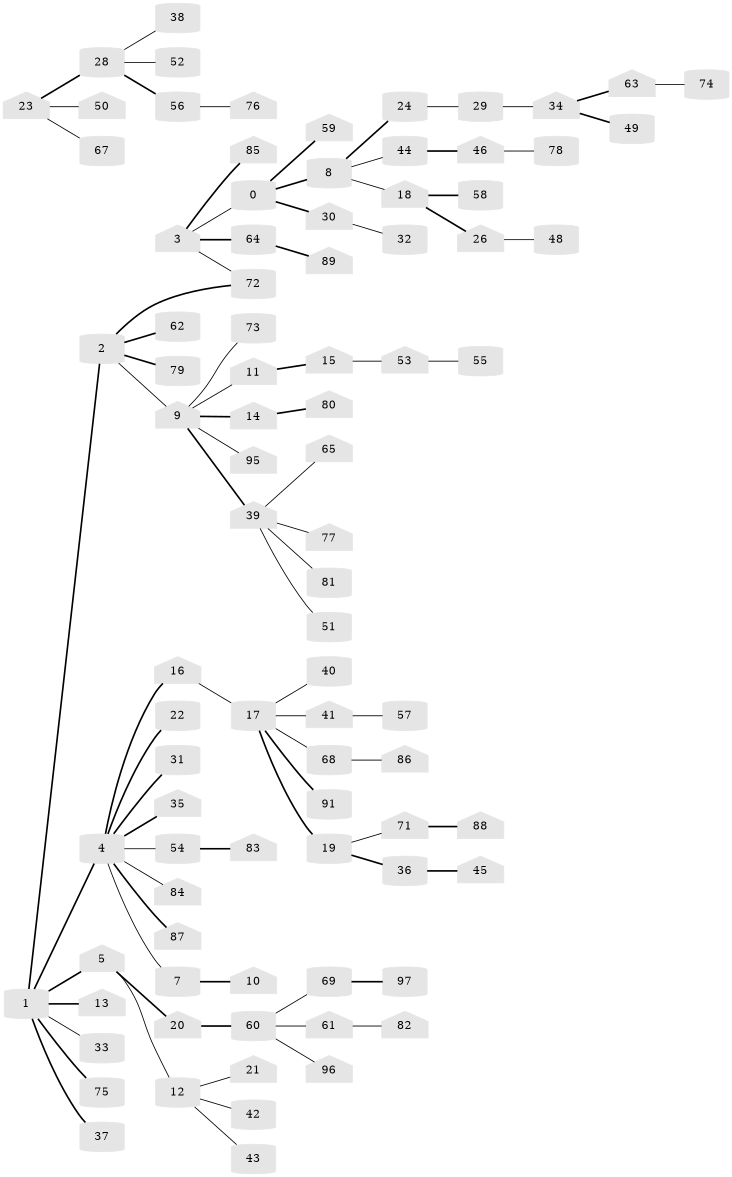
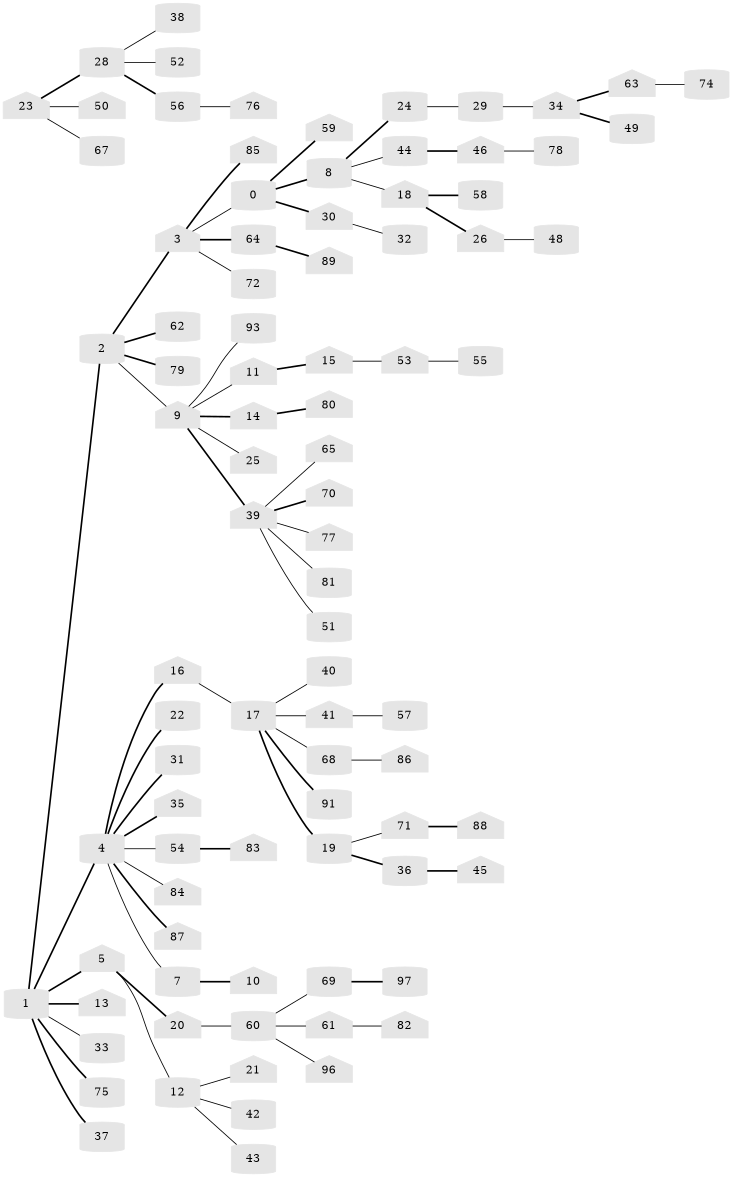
edge "72" -- "2": now "3" -- "2"
node "73": label "73" -> "93"
node "95": label "95" -> "25"
node "70": added
edge "20" -- "60": style bold -> solid
